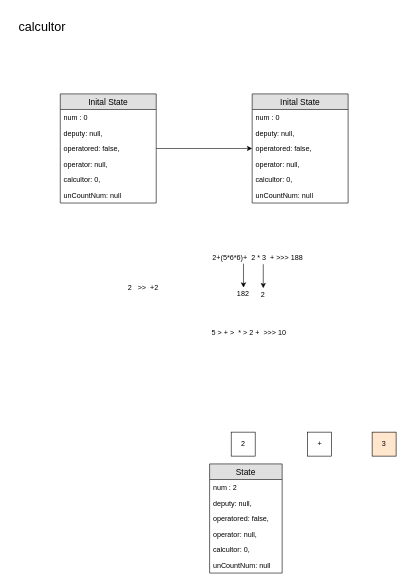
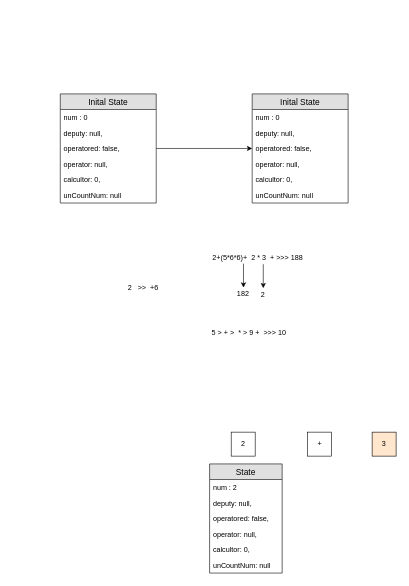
node "calcultor": removed
node "2 >> +2": label "2 >> +2" -> "2 >> +6"
node "5 > + > * > 2 + >>> 10": label "5 > + > * > 2 + >>> 10" -> "5 > + > * > 9 + >>> 10"
